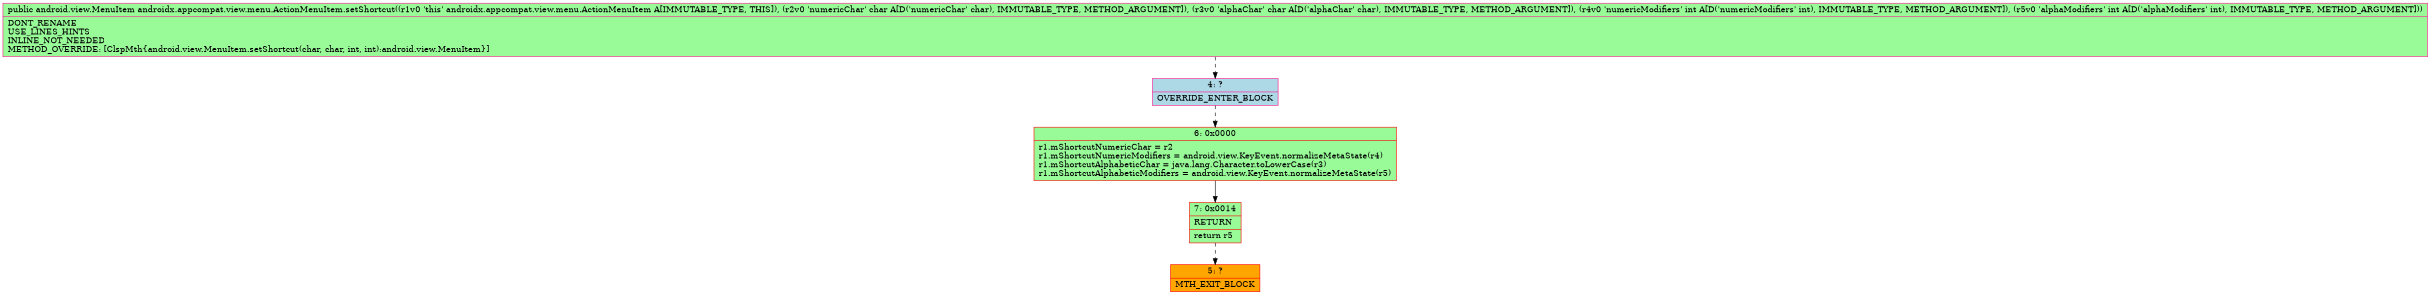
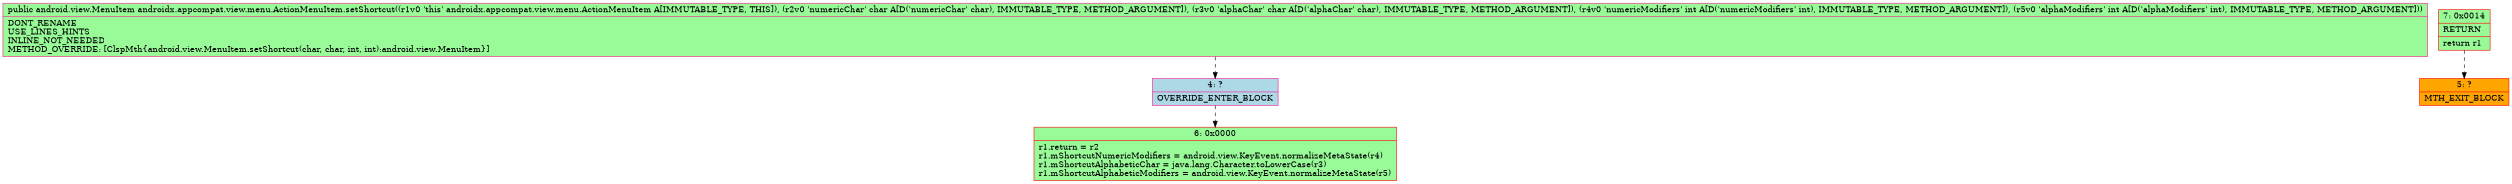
node "6: 0x0000": text "r1.mShortcutNumericChar = r2" -> "r1.return = r2"
edge "6: 0x0000" -> "7: 0x0014": removed
node "7: 0x0014": text "return r5" -> "return r1"
